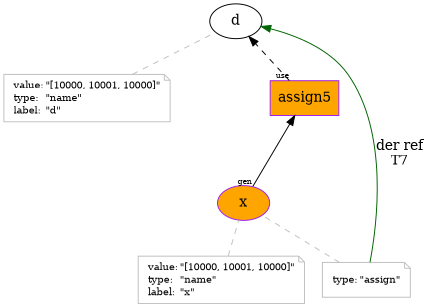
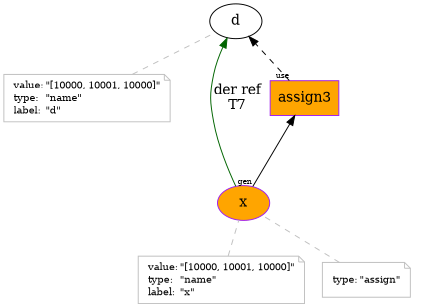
node "assign5": label "assign5" -> "assign3"
edge "type:" -> "d": now "x" -> "d"
